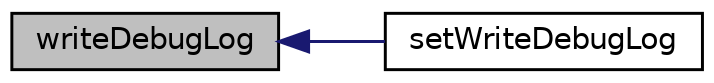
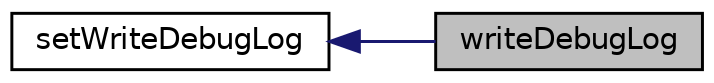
edge "setWriteDebugLog" -> "writeDebugLog": reversed
